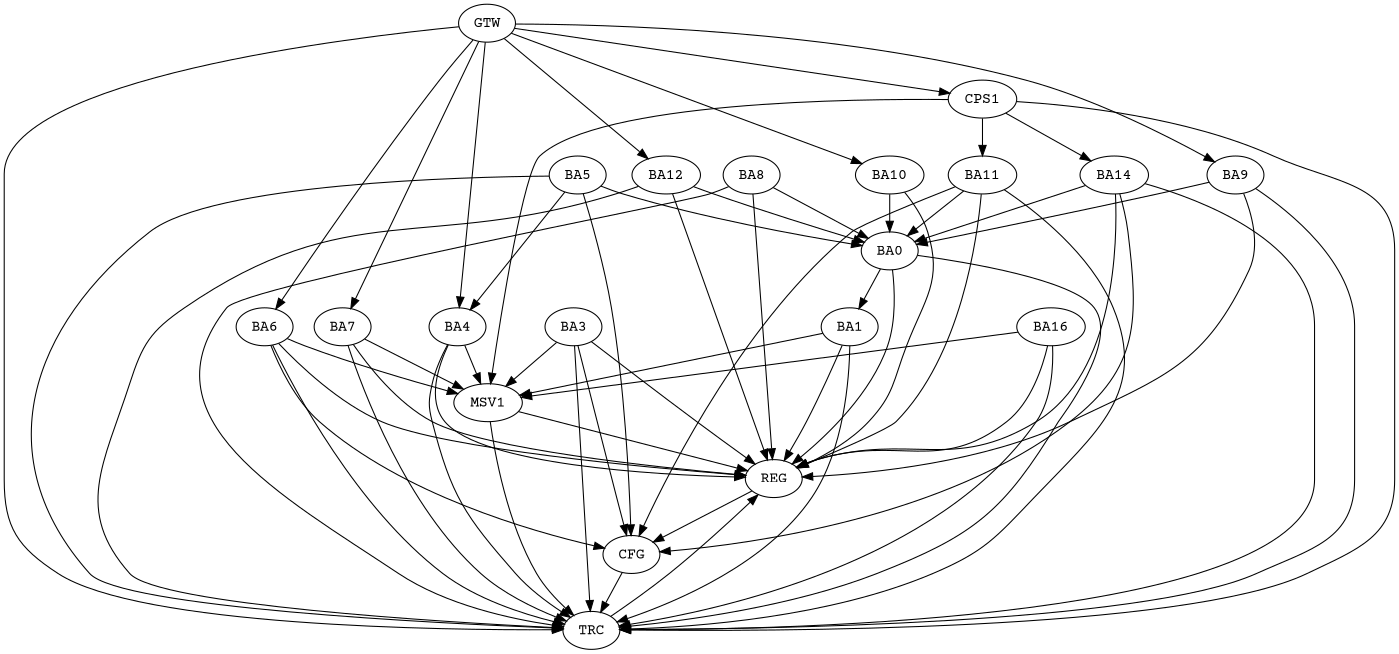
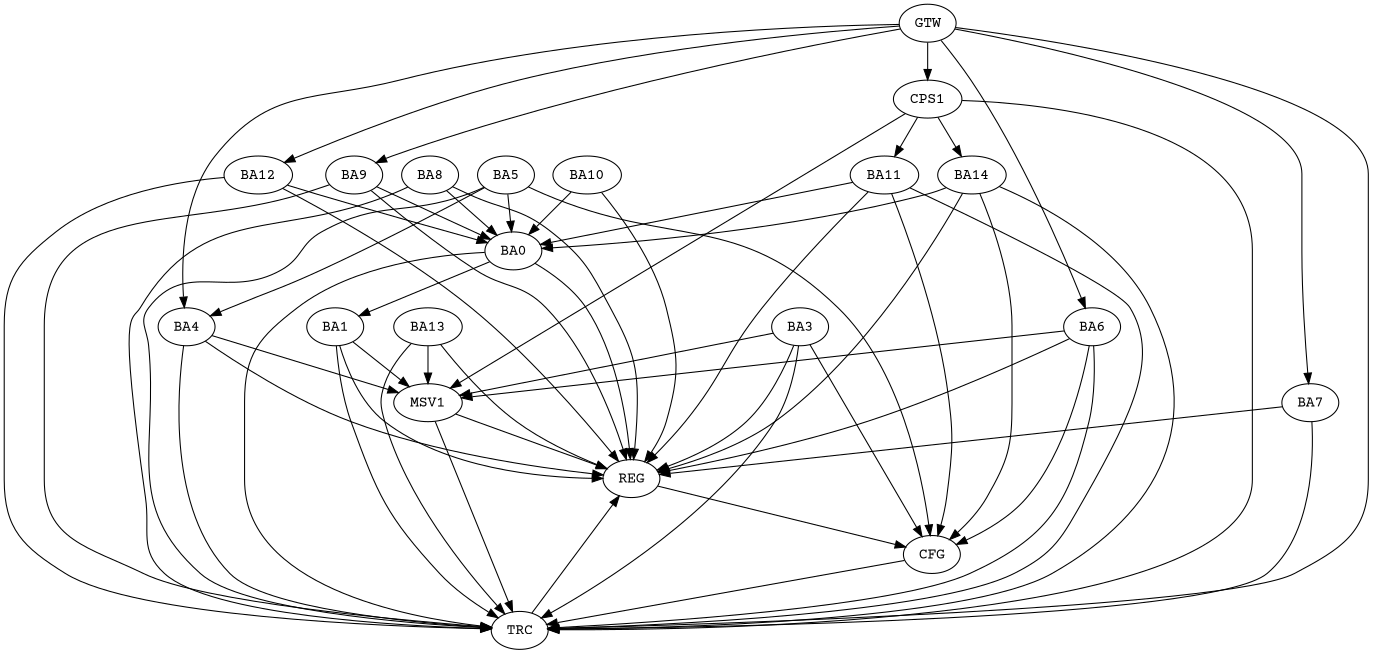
edge "GTW" -> "BA10": removed
node "BA16": label "BA16" -> "BA13"
edge "BA7" -> "MSV1": removed
